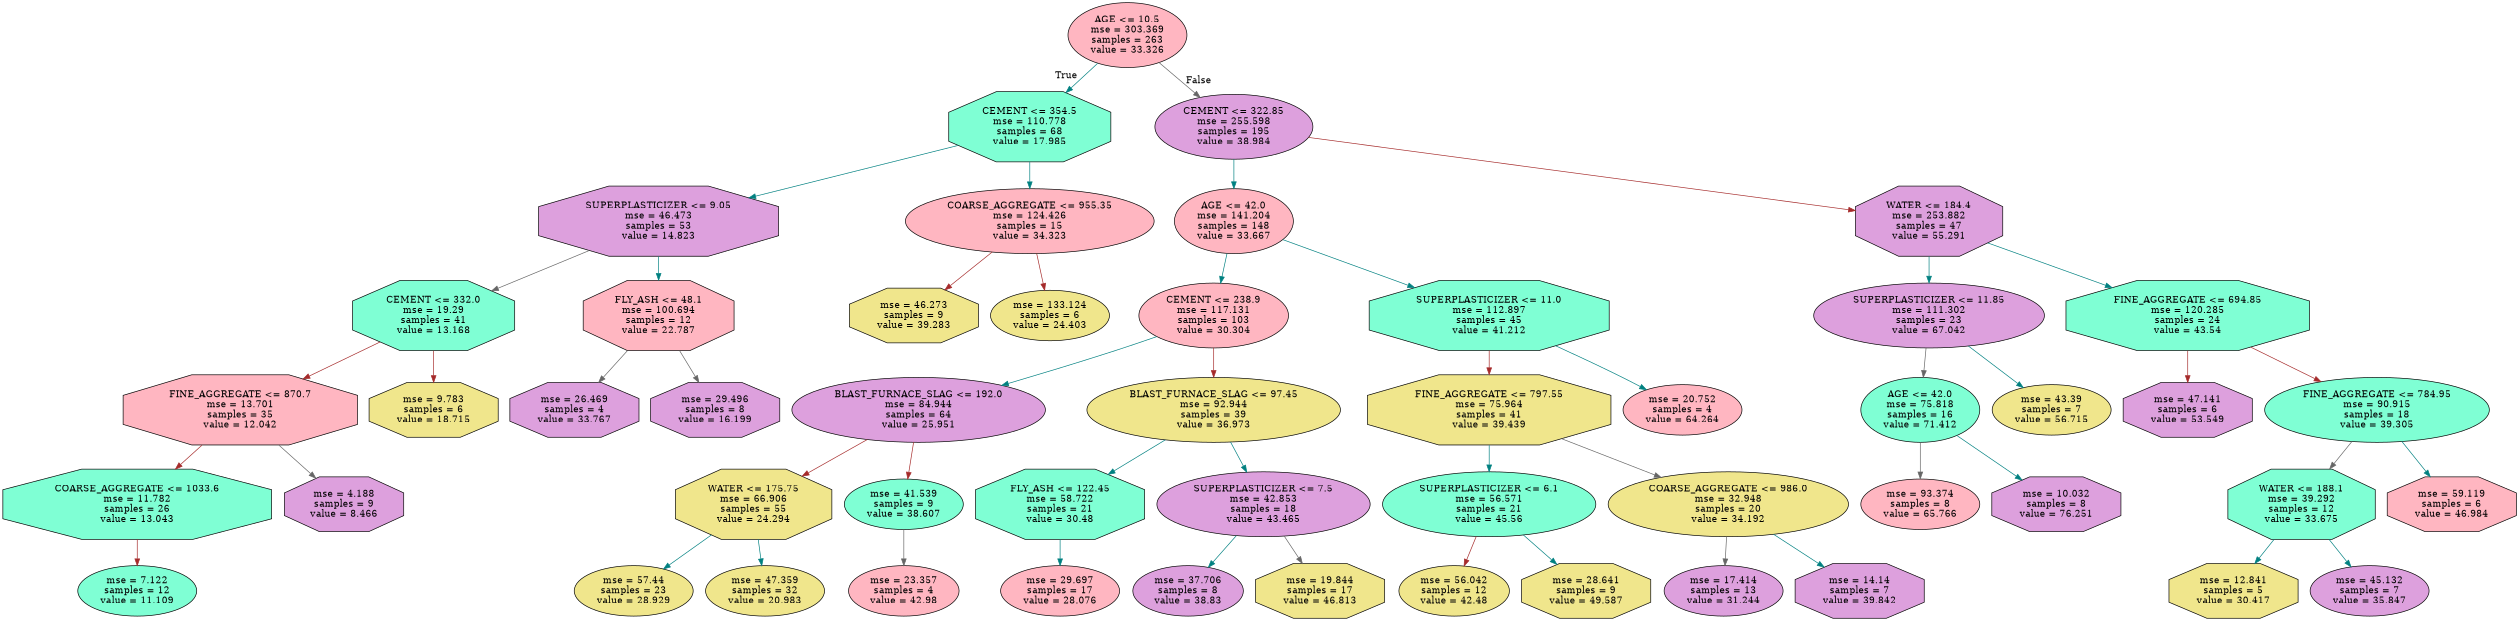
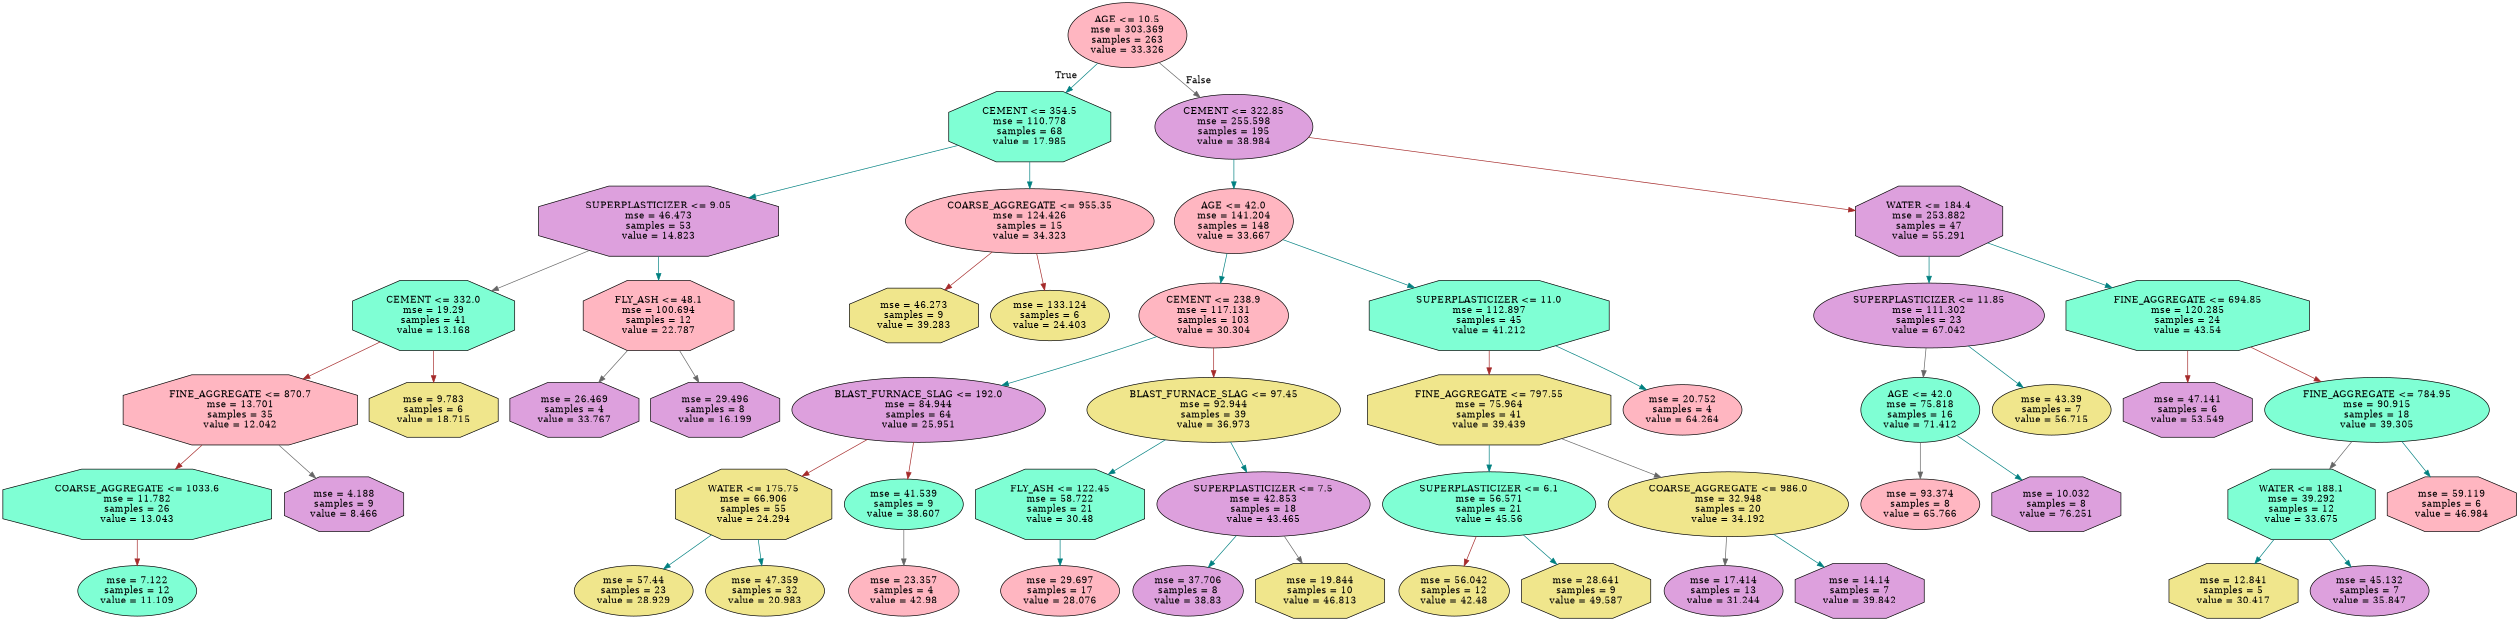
node "mse = 19.844 samples = 17 value = 46.813": label "mse = 19.844 samples = 17 value = 46.813" -> "mse = 19.844 samples = 10 value = 46.813"
